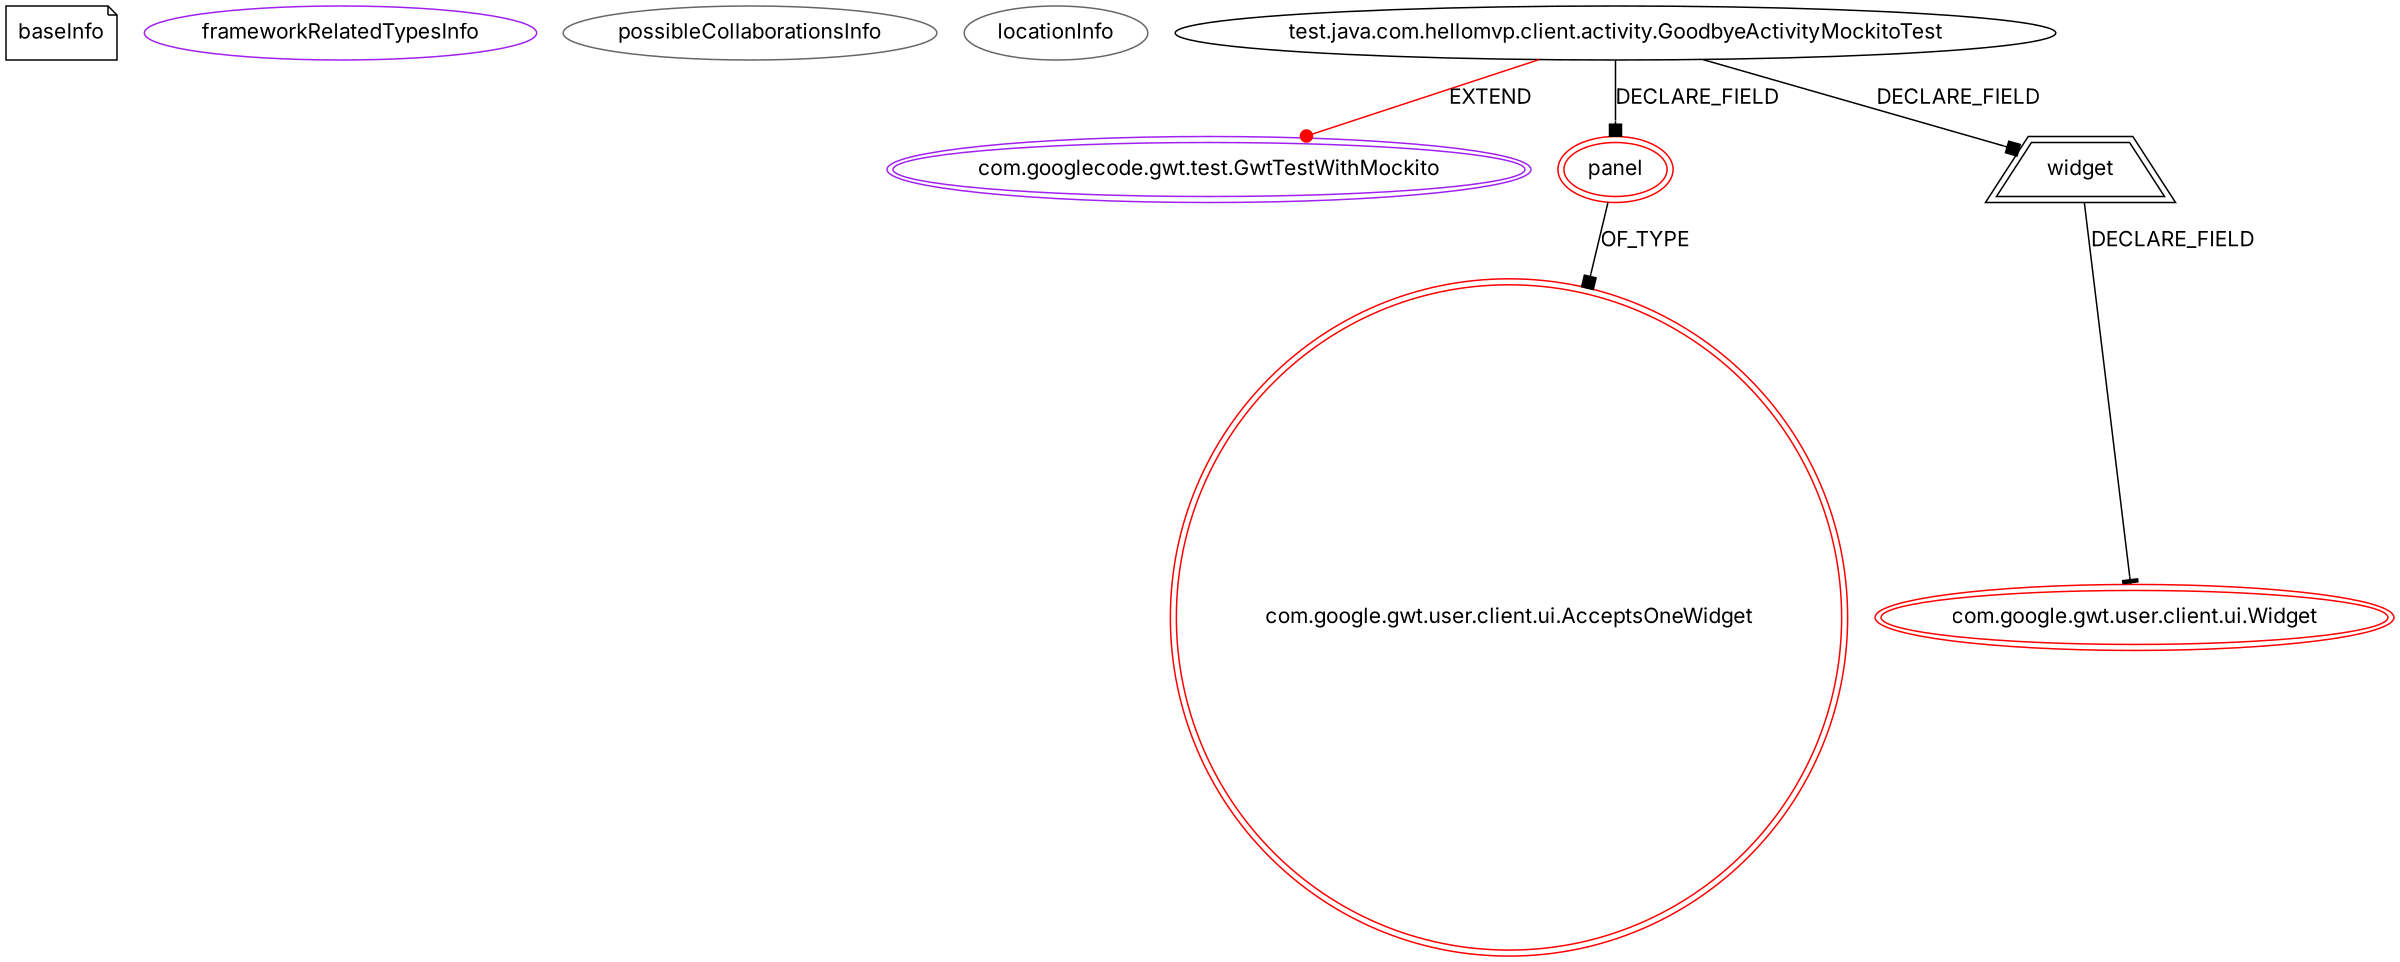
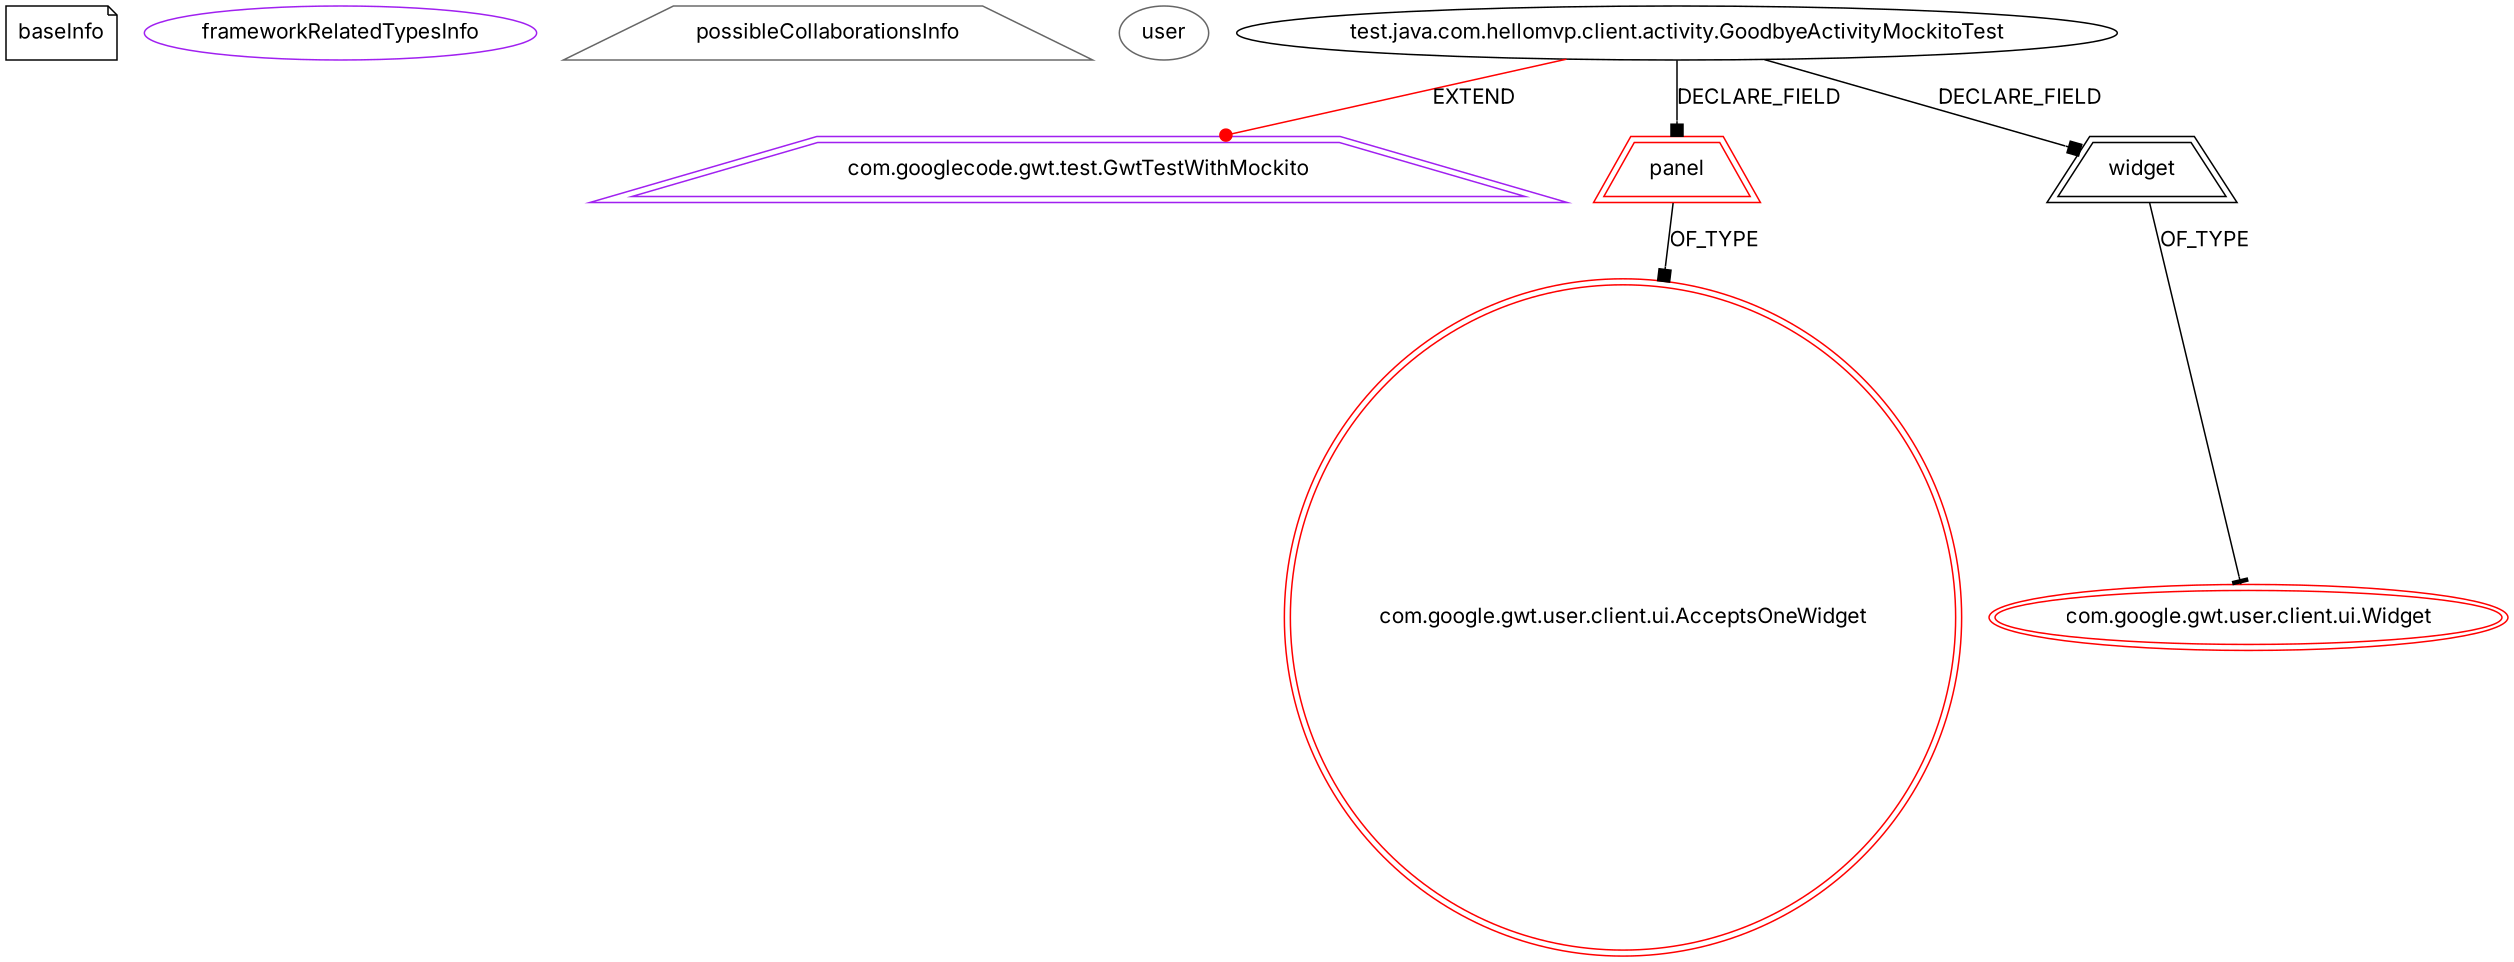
node "possibleCollaborationsInfo": shape ellipse -> trapezium
node "locationInfo": label "locationInfo" -> "user"
node "com.googlecode.gwt.test.GwtTestWithMockito": shape ellipse -> trapezium
node "panel": shape ellipse -> trapezium
edge "widget" -> "com.google.gwt.user.client.ui.Widget": label "DECLARE_FIELD" -> "OF_TYPE"
